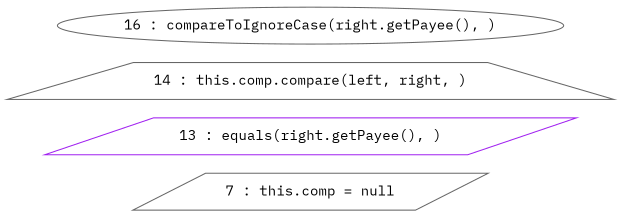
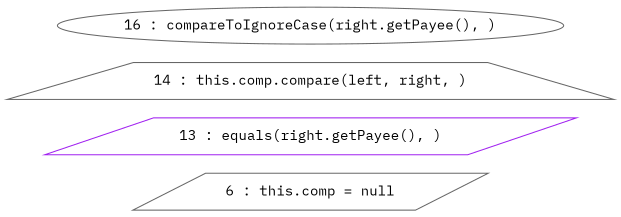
node "7 : this.comp = null": label "7 : this.comp = null" -> "6 : this.comp = null"
